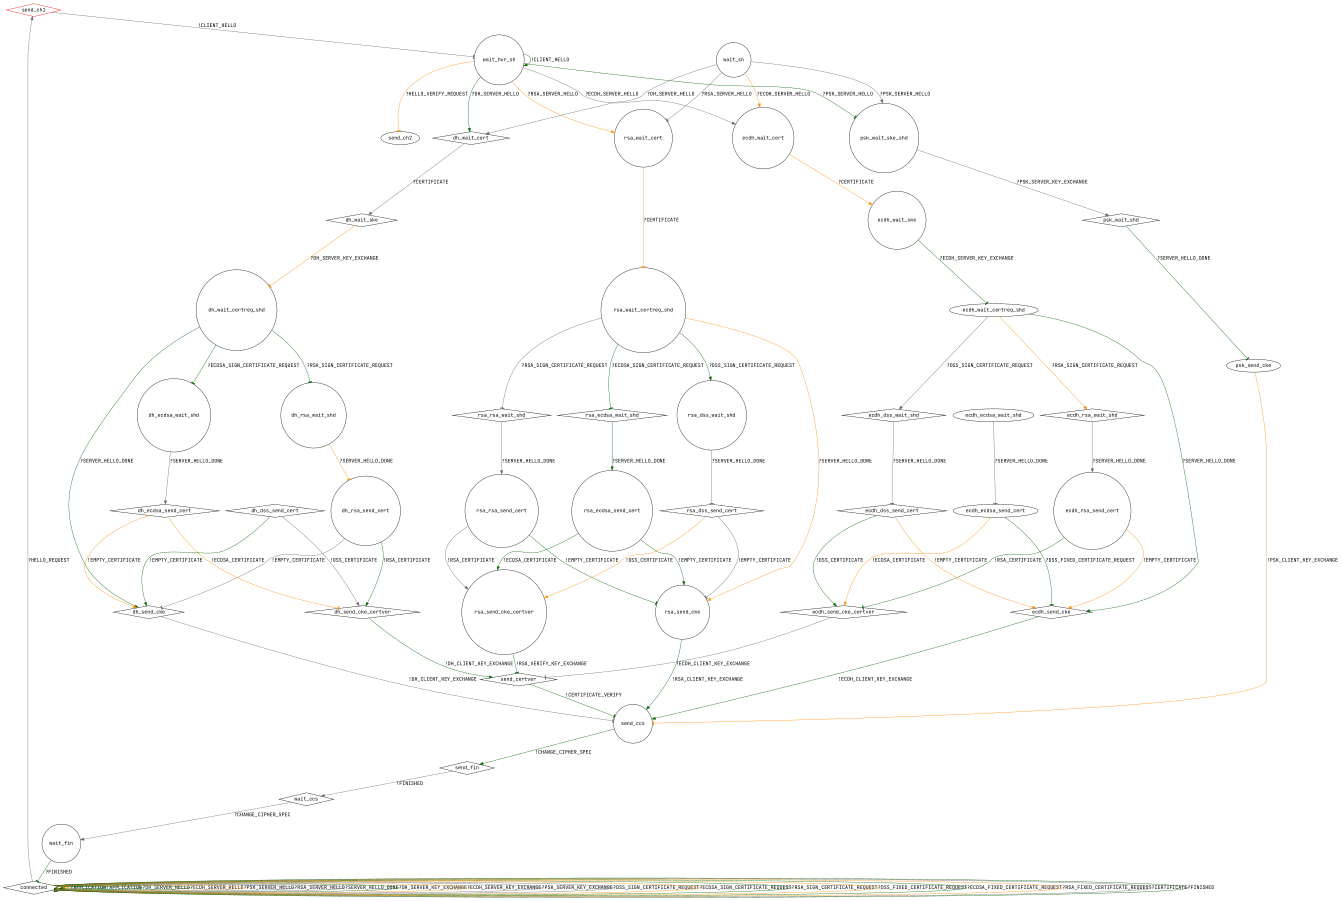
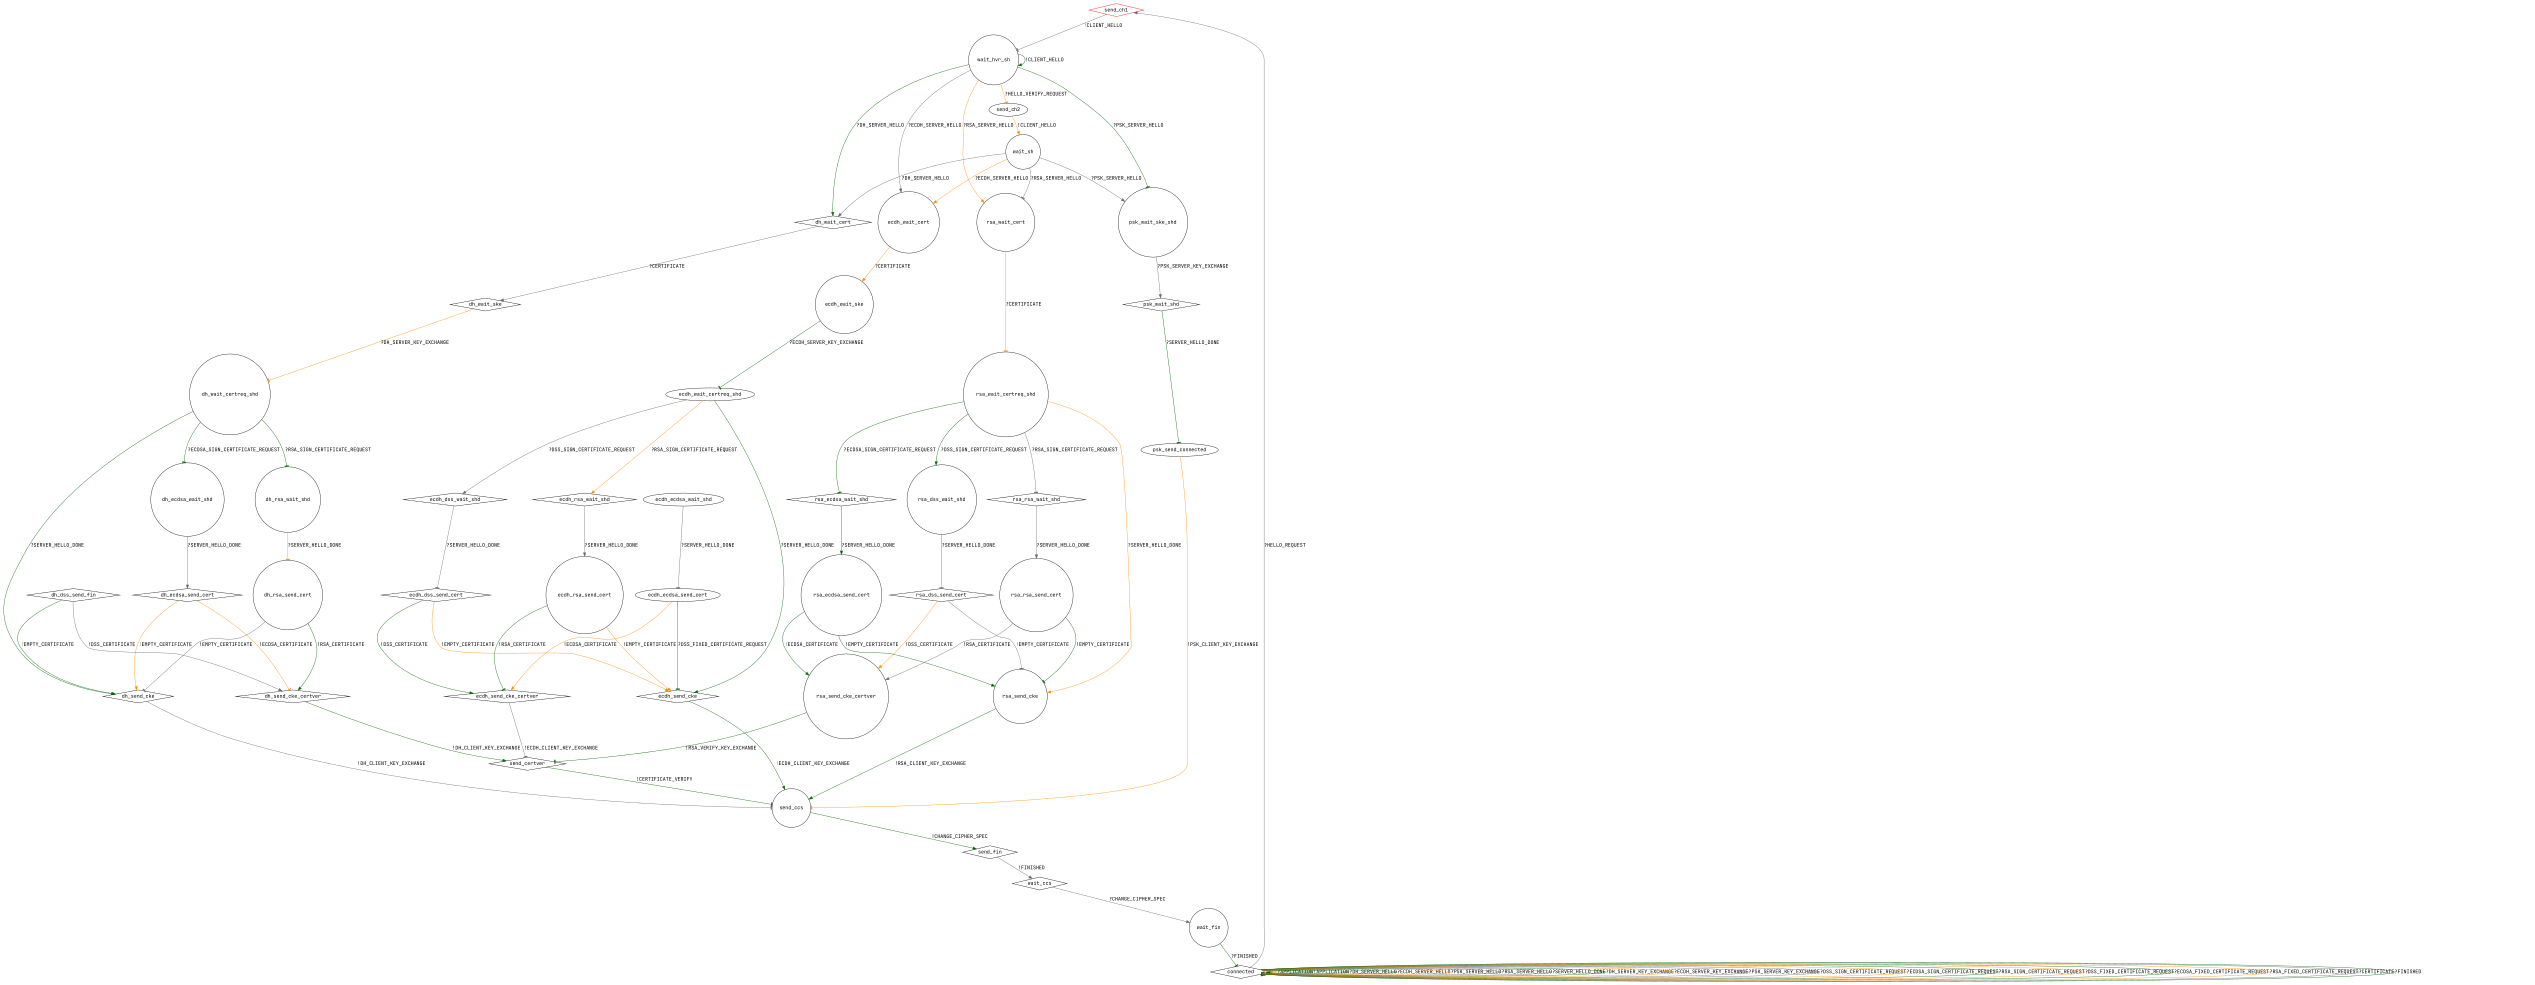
edge "send_ch2" -> "wait_sh": added, label "!CLIENT_HELLO"
node "psk_send_cke": label "psk_send_cke" -> "psk_send_connected"
node "dh_dss_send_cert": label "dh_dss_send_cert" -> "dh_dss_send_fin"
